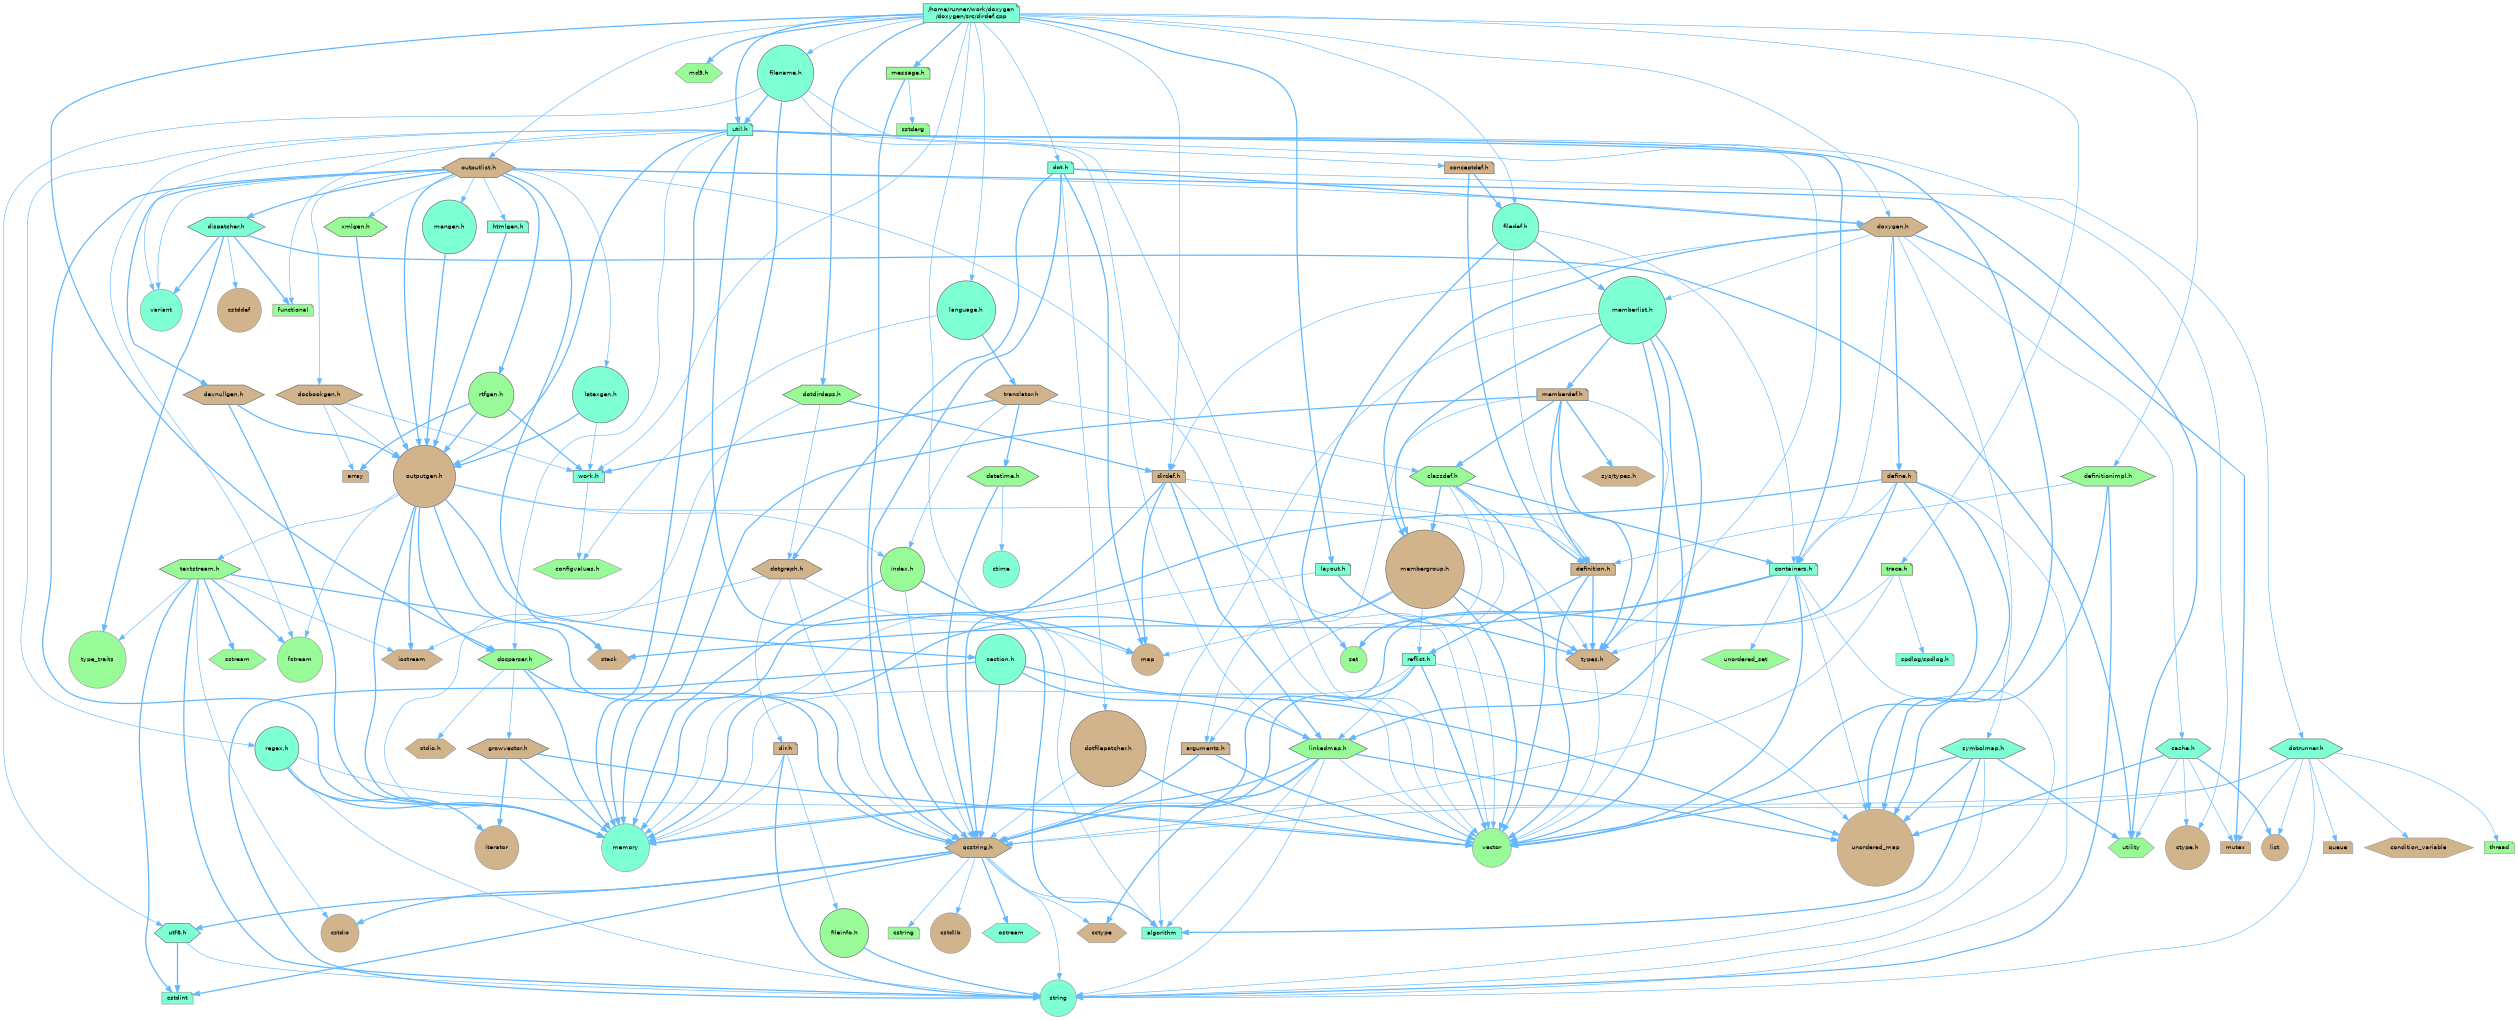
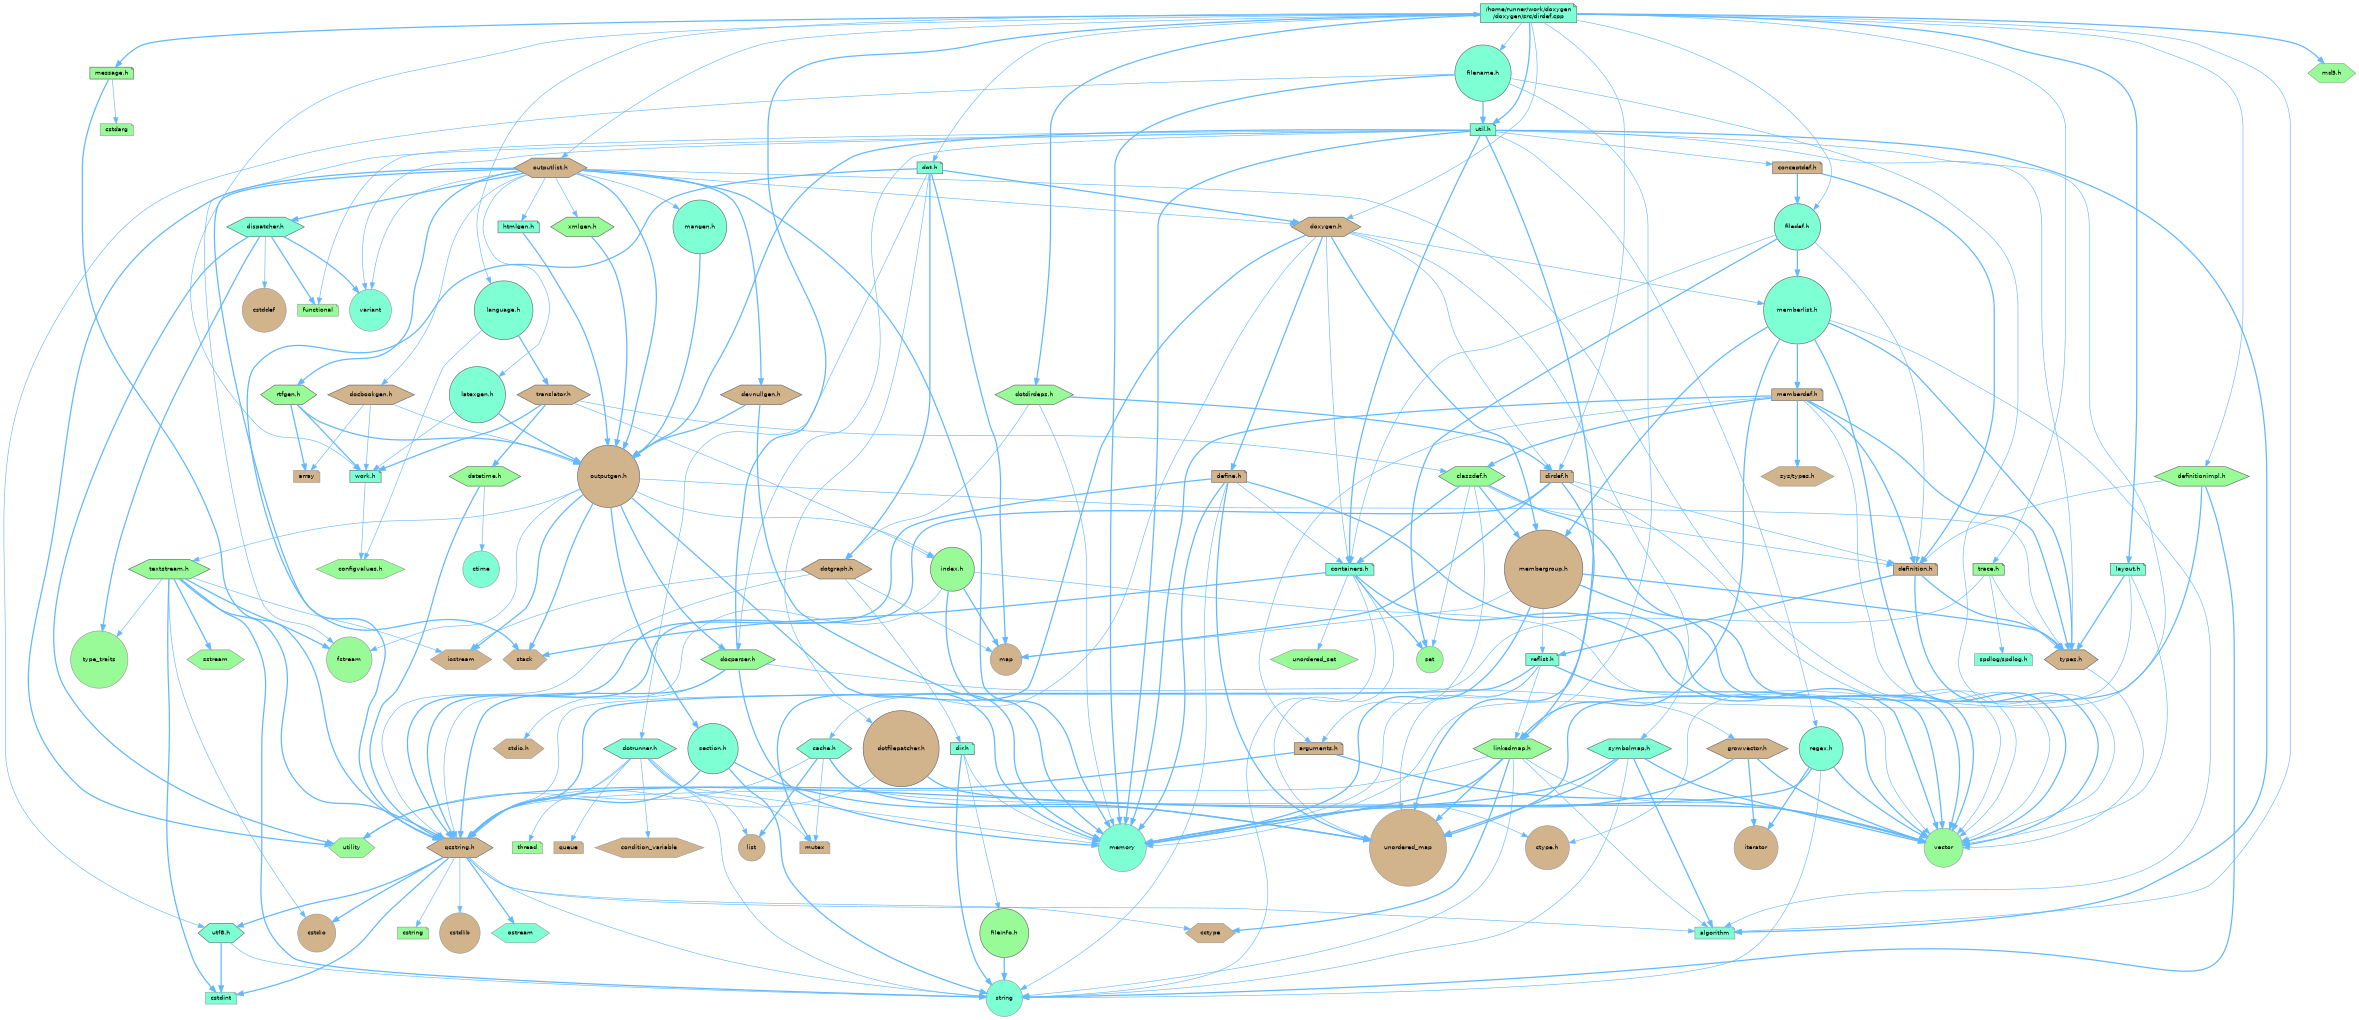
edge "/home/runner/work/doxygen /doxygen/src/dirdef.cpp" -> "docparser.h": reversed
node "rtfgen.h": shape circle -> hexagon
edge "section.h" -> "linkedmap.h": removed
node "dir.h": fillcolor tan -> aquamarine
edge "regex.h" -> "vector": style solid -> bold
